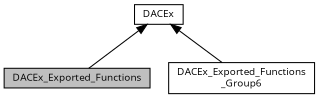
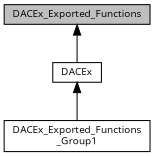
edge "DACEx_Exported_Functions" -> "DACEx": reversed
node "DACEx_Exported_Functions _Group6": label "DACEx_Exported_Functions _Group6" -> "DACEx_Exported_Functions _Group1"
